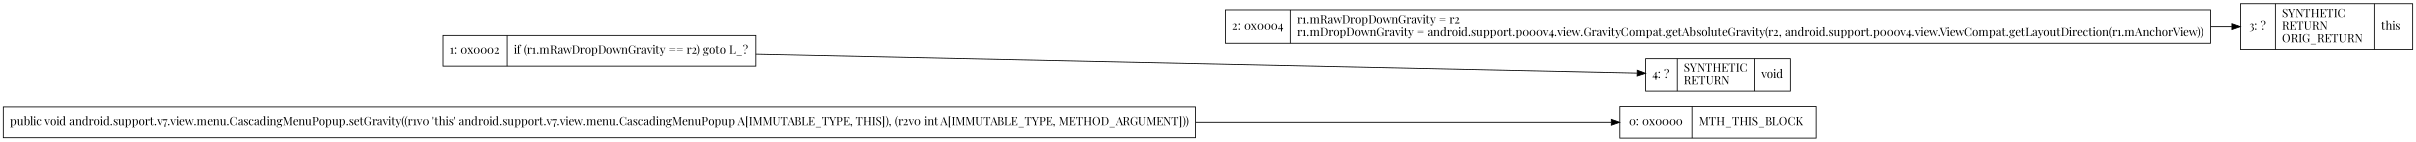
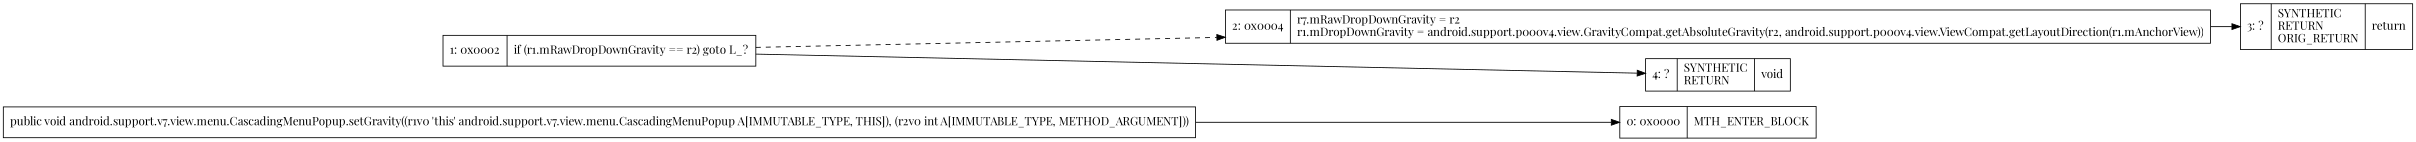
node "2: 0x0004": text "r1.mRawDropDownGravity = r2" -> "r7.mRawDropDownGravity = r2"
node "3: ?": text "this" -> "return"
edge "1: 0x0002" -> "2: 0x0004": added
node "0: 0x0000": text "MTH_THIS_BLOCK" -> "MTH_ENTER_BLOCK"
